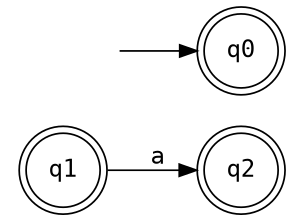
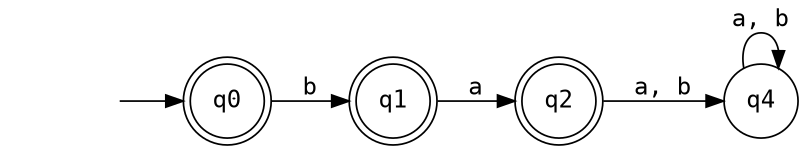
edge "q0" -> "q1": added, label "b"
node "q4": added
